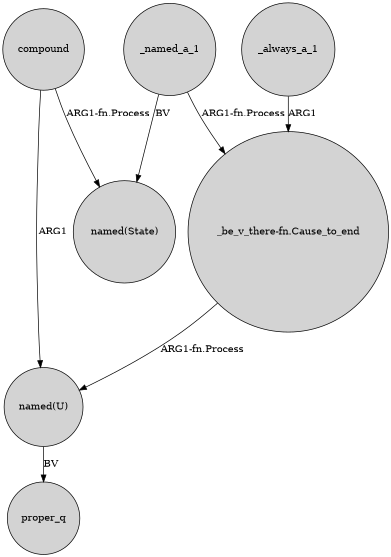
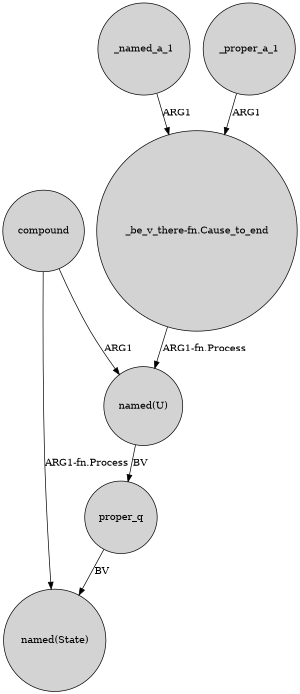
node "_always_a_1": label "_always_a_1" -> "_proper_a_1"
edge "_named_a_1" -> "_be_v_there-fn.Cause_to_end": label "ARG1-fn.Process" -> "ARG1"
edge "_named_a_1" -> "named(State)": now "proper_q" -> "named(State)"
